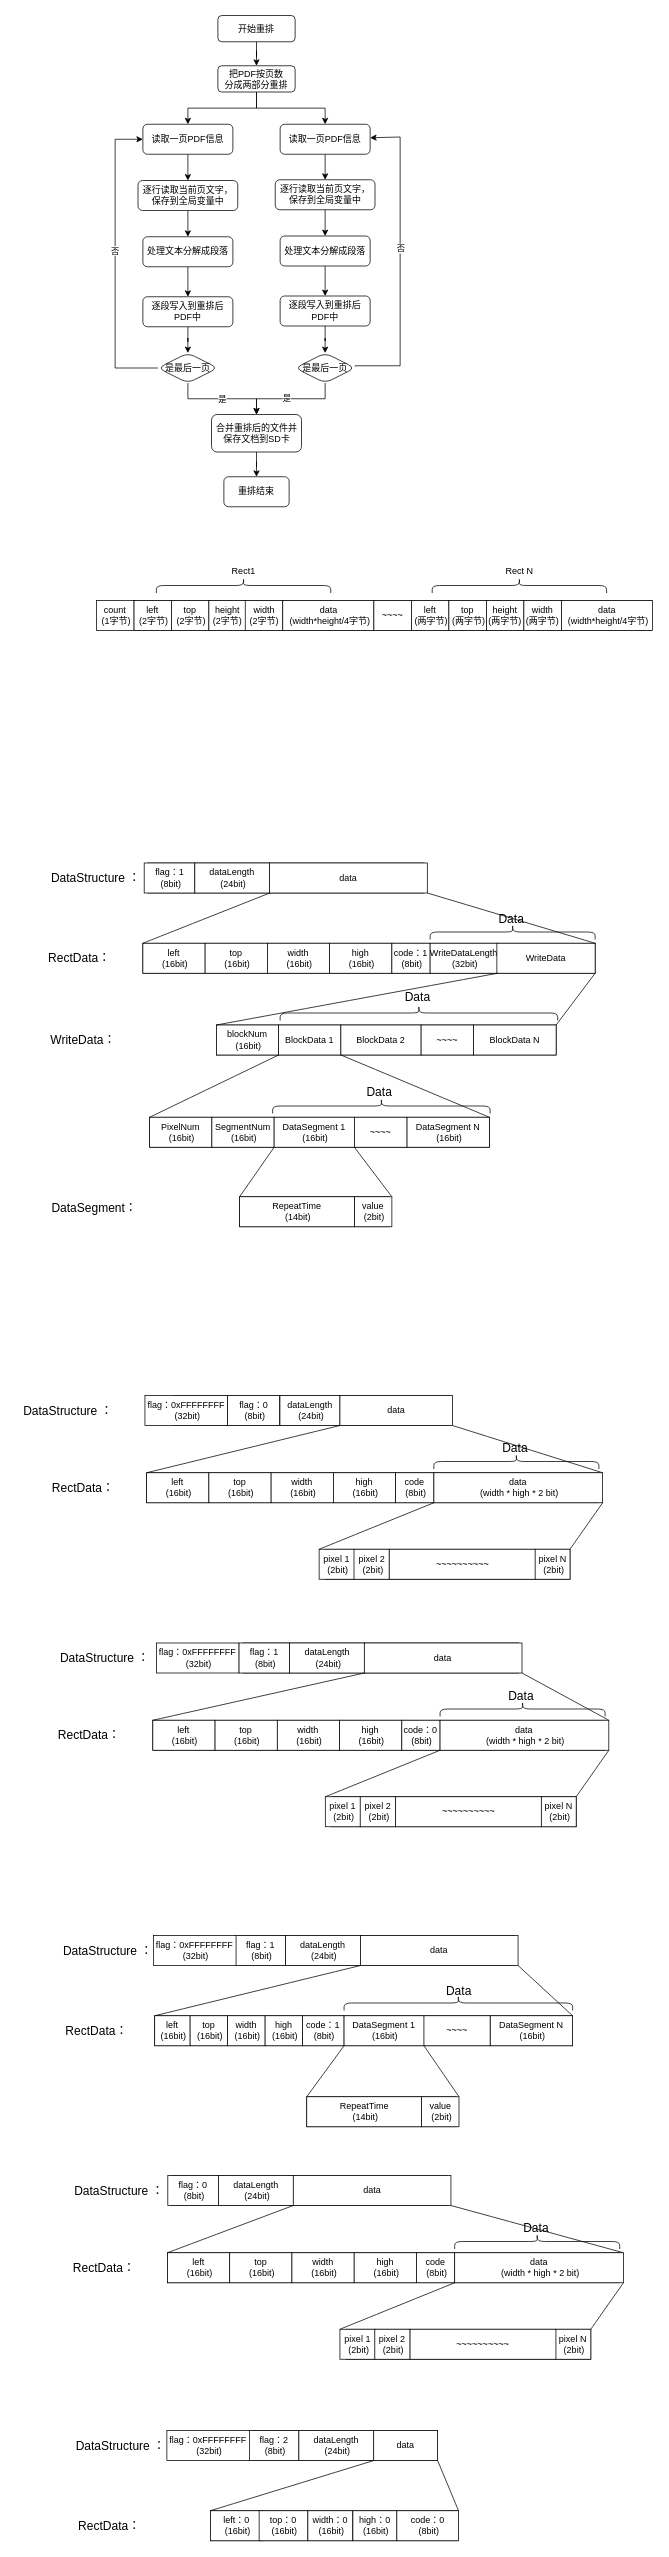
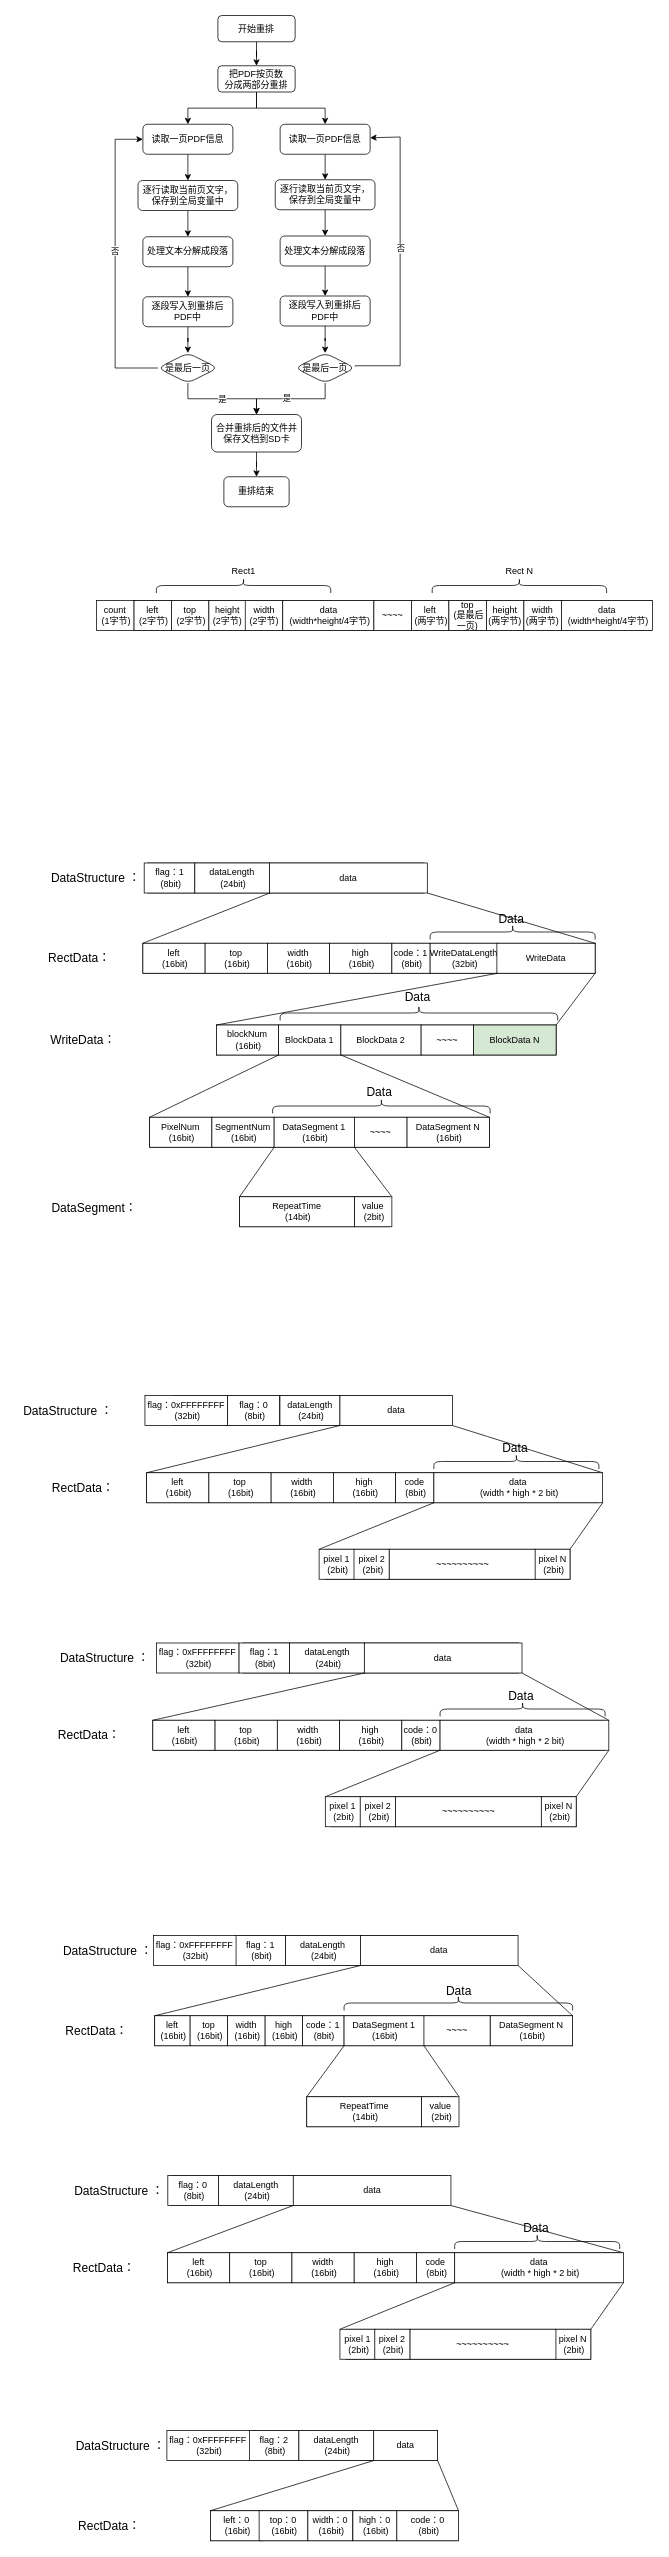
node "top (两字节)": label "top (两字节)" -> "top (是最后一页)"
node "BlockData N": fillcolor #ffffff -> #d5e8d4
